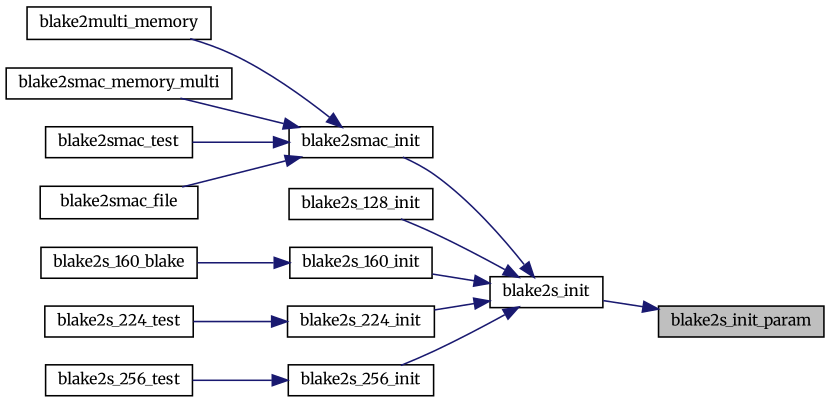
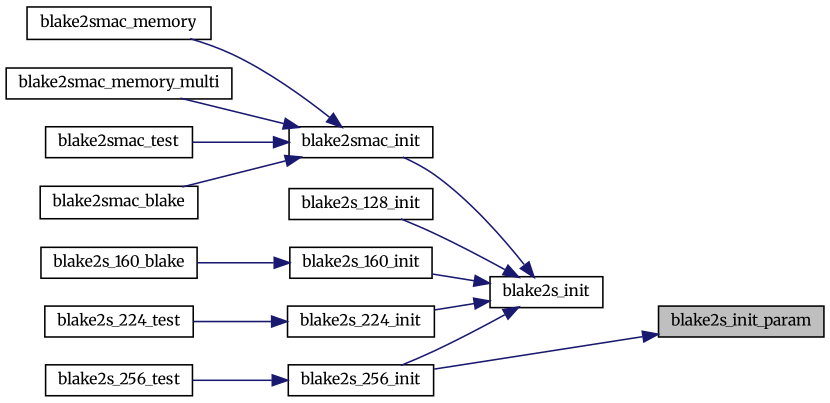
node "blake2multi_memory": label "blake2multi_memory" -> "blake2smac_memory"
node "blake2smac_file": label "blake2smac_file" -> "blake2smac_blake"
edge "blake2s_init" -> "blake2s_init_param": now "blake2s_256_init" -> "blake2s_init_param"
